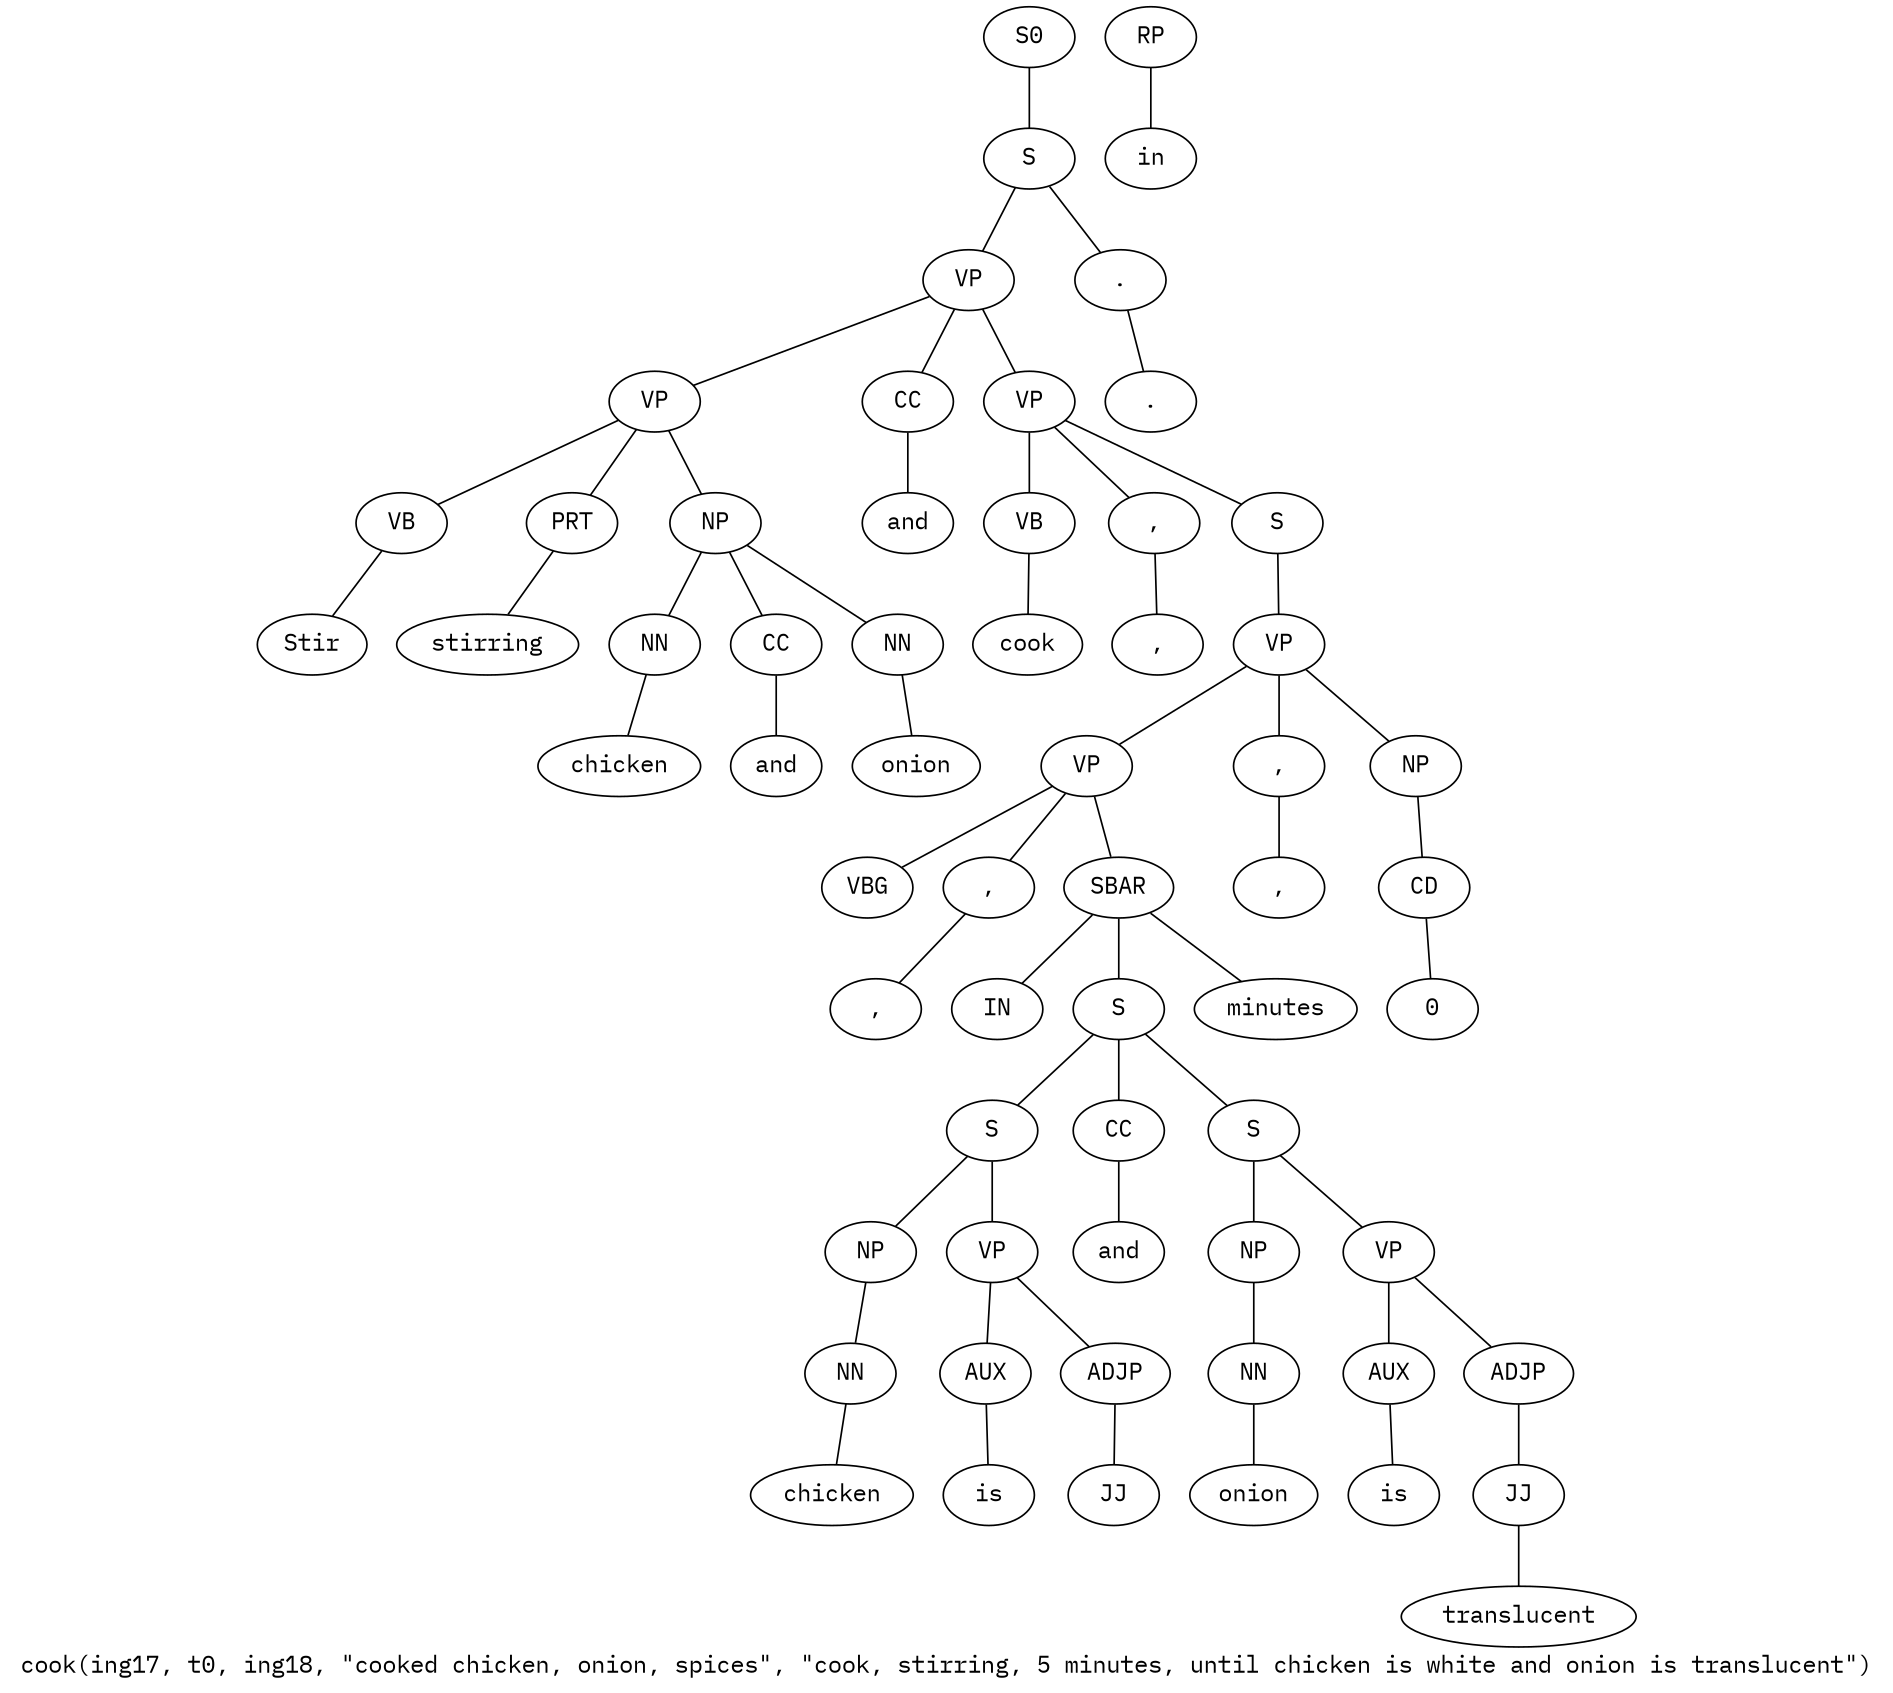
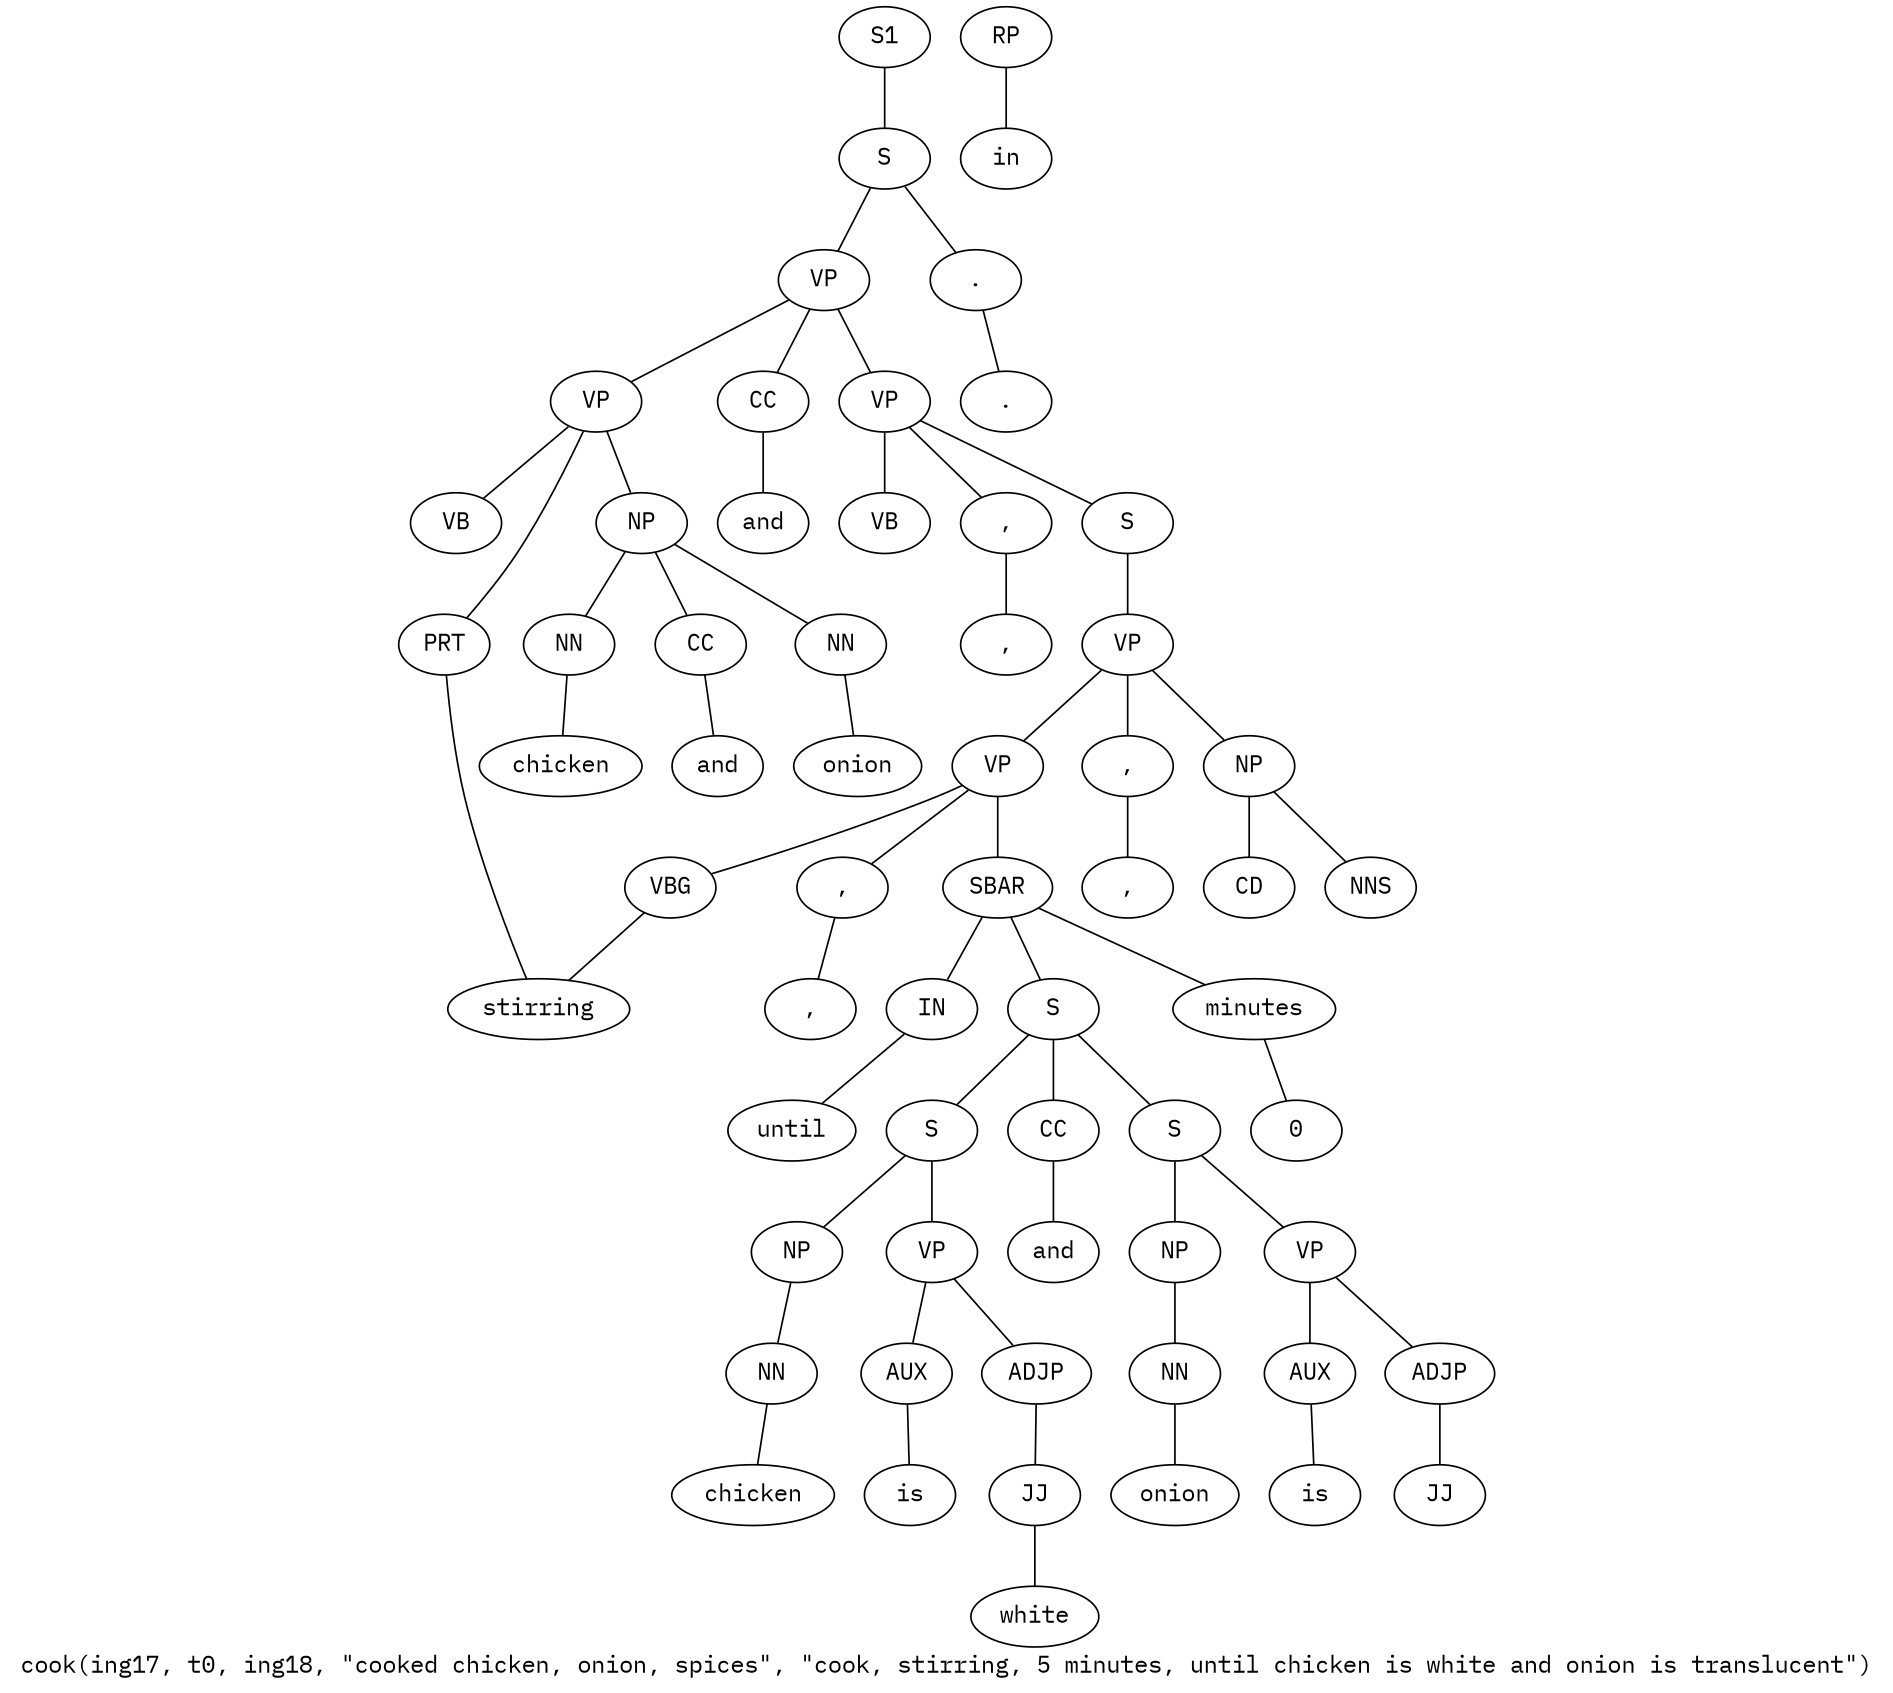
node "S0": label "S0" -> "S1"
node "Stir": removed
node "cook": removed
node "NNS": added
edge "VBG" -- "stirring": added
edge "CD" -- "0": now "minutes" -- "0"
node "until": added
node "white": added
node "translucent": removed
